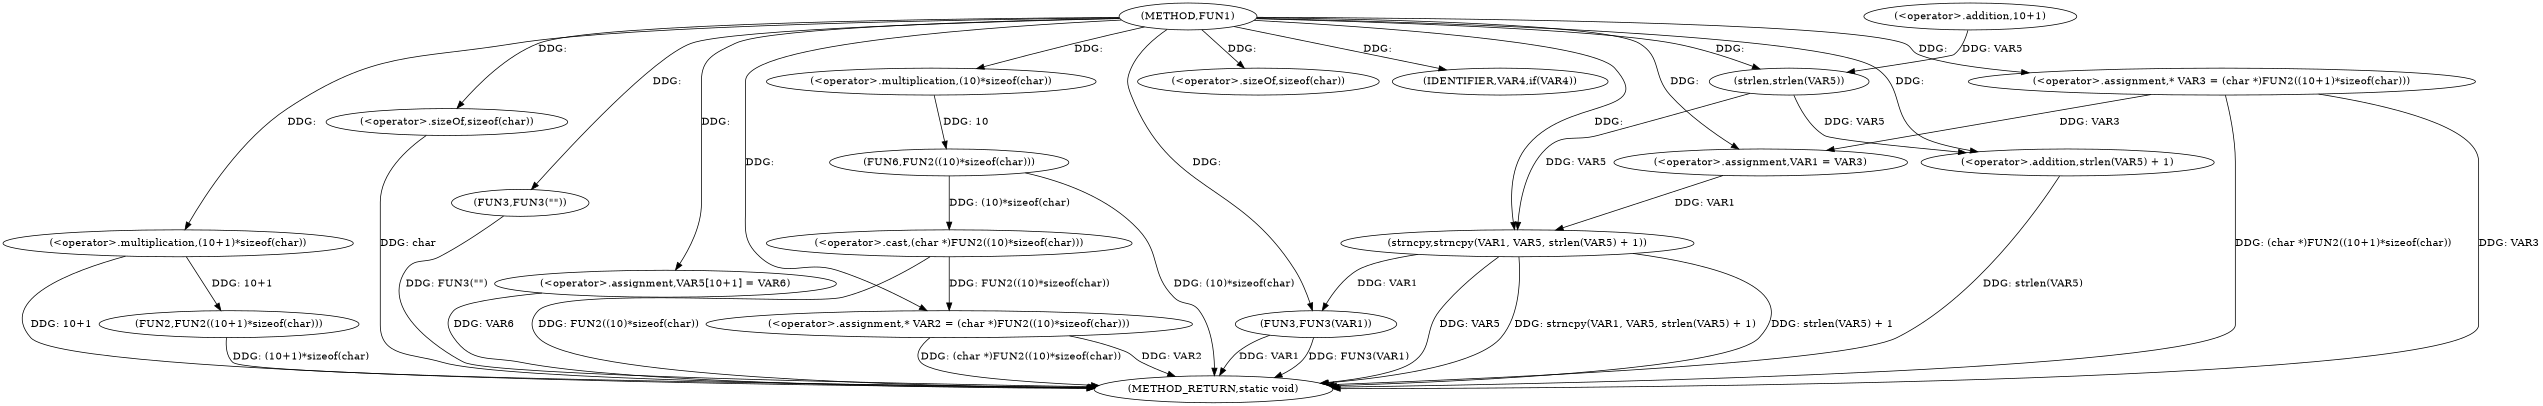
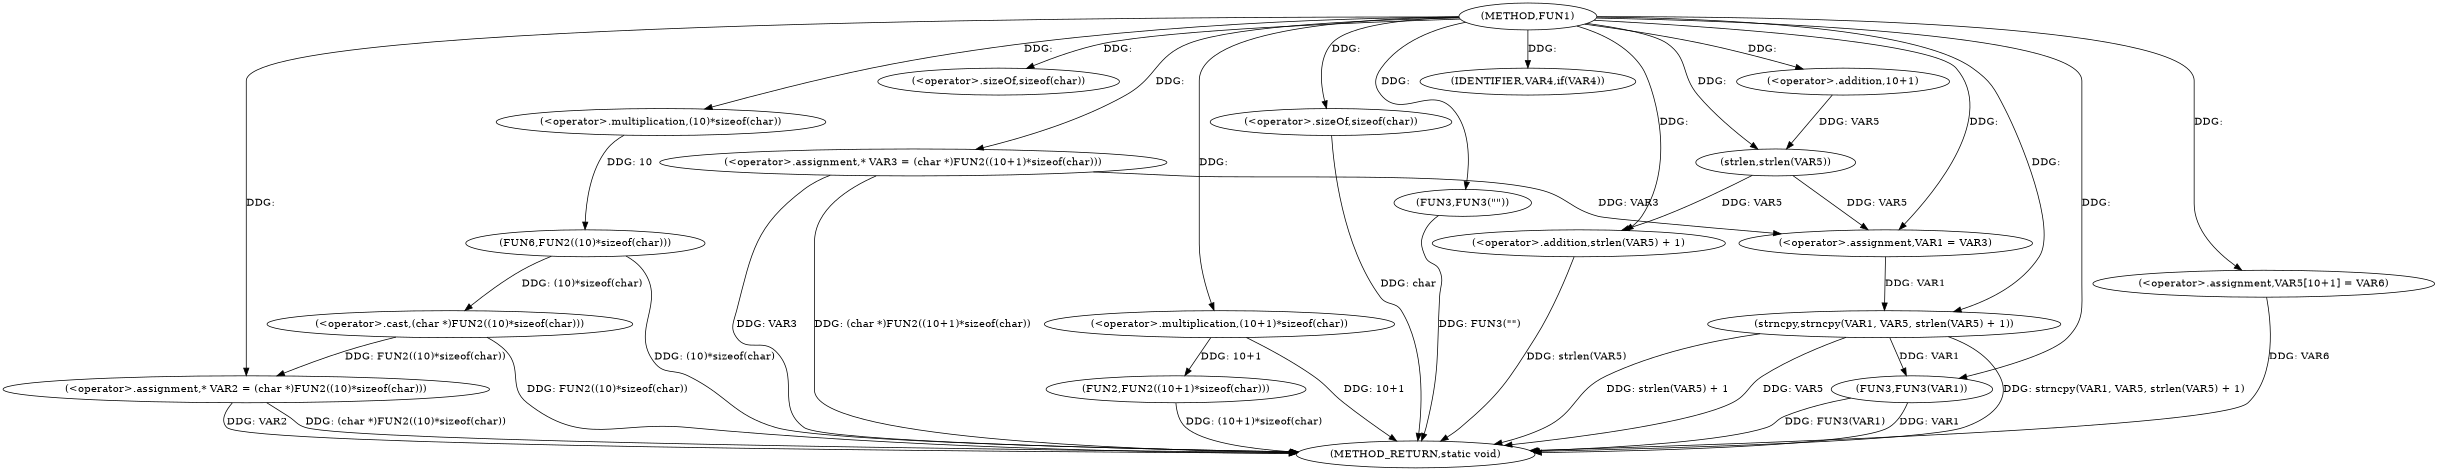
edge "(METHOD,FUN1)" -> "(<operator>.addition,10+1)": added, label "DDG:"
edge "(strlen,strlen(VAR5))" -> "(strncpy,strncpy(VAR1, VAR5, strlen(VAR5) + 1))": now "(strlen,strlen(VAR5))" -> "(<operator>.assignment,VAR1 = VAR3)"
